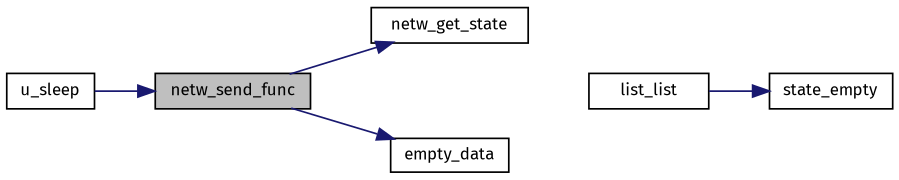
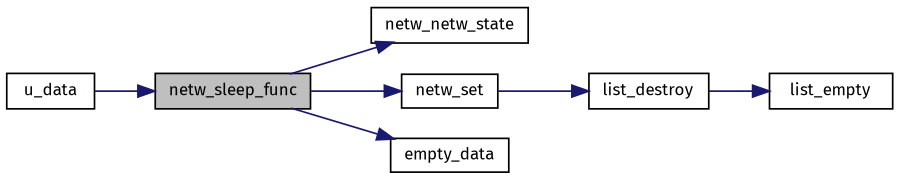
node "netw_get_state": label "netw_get_state" -> "netw_netw_state"
node "u_sleep": label "u_sleep" -> "u_data"
node "netw_send_func": label "netw_send_func" -> "netw_sleep_func"
node "netw_set": added
node "list_list": label "list_list" -> "list_destroy"
node "state_empty": label "state_empty" -> "list_empty"
